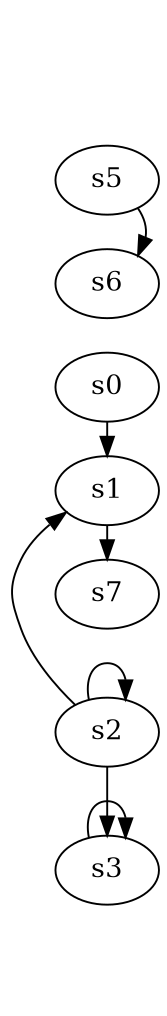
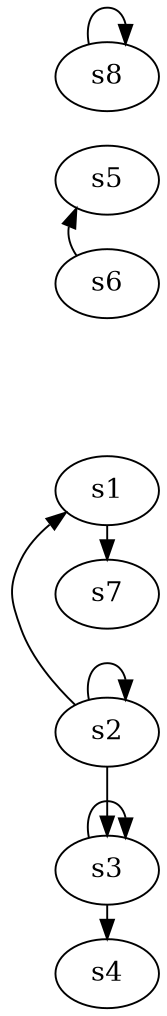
node "s8": added
edge "s5" -> "s6": reversed
node "s0": removed
node "s4": added
